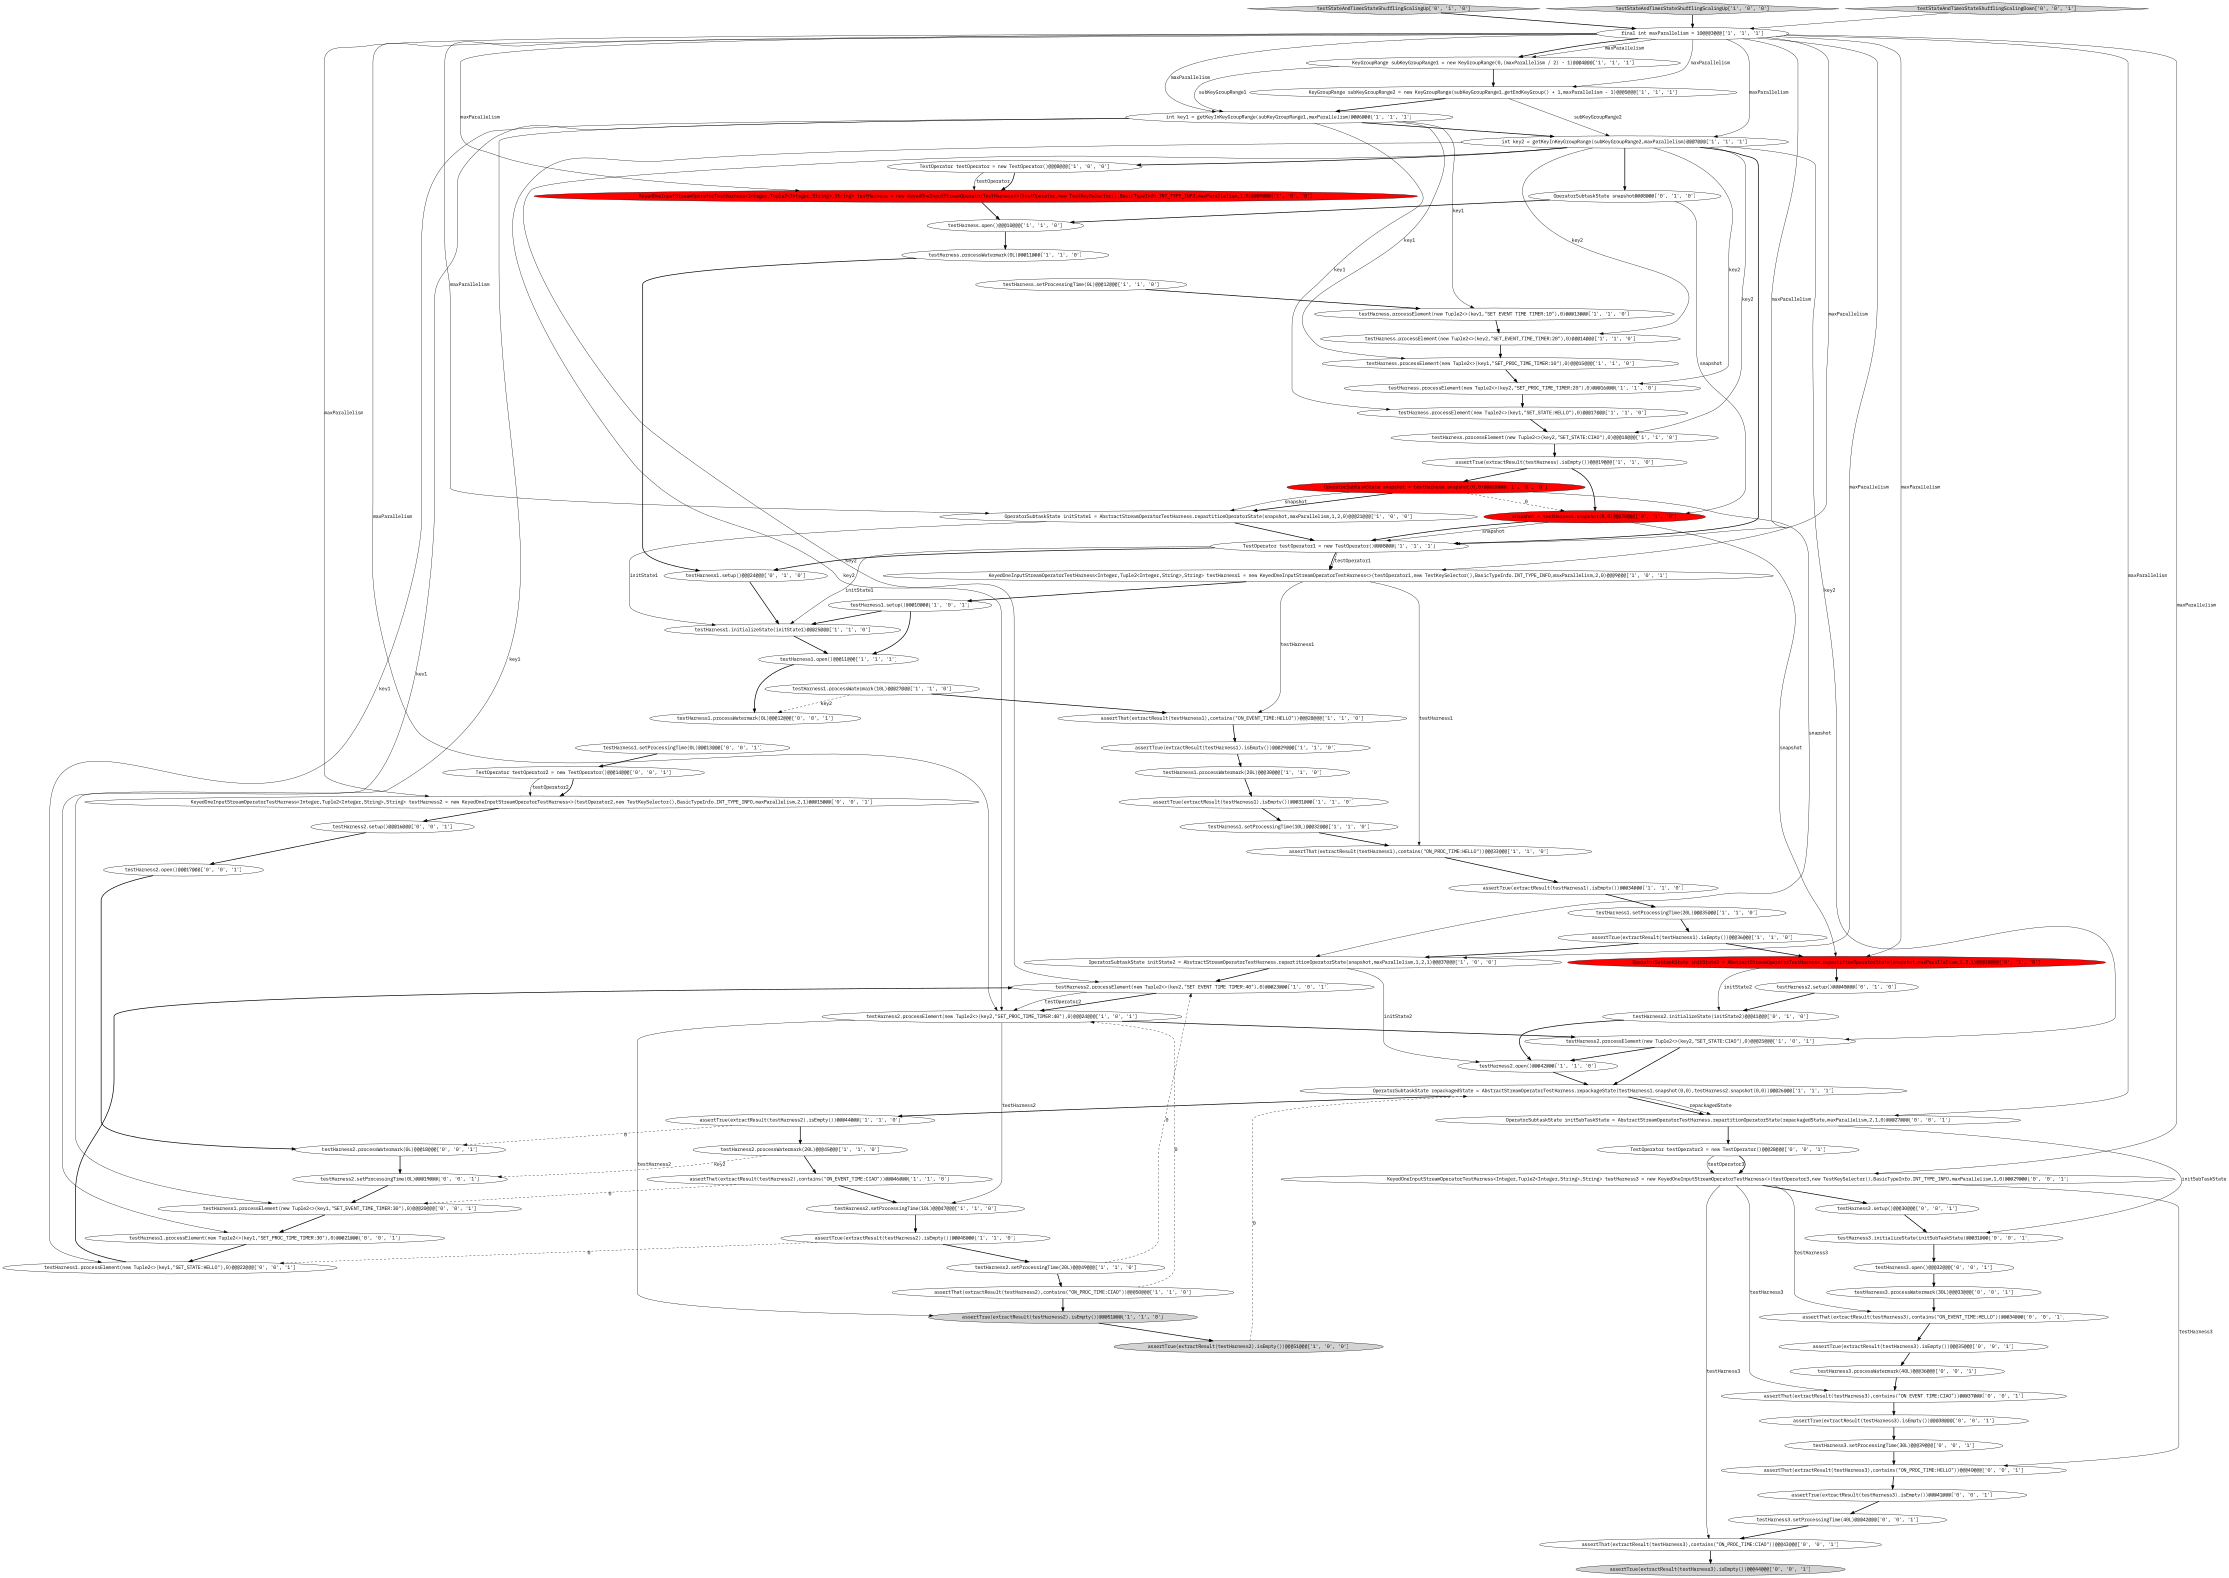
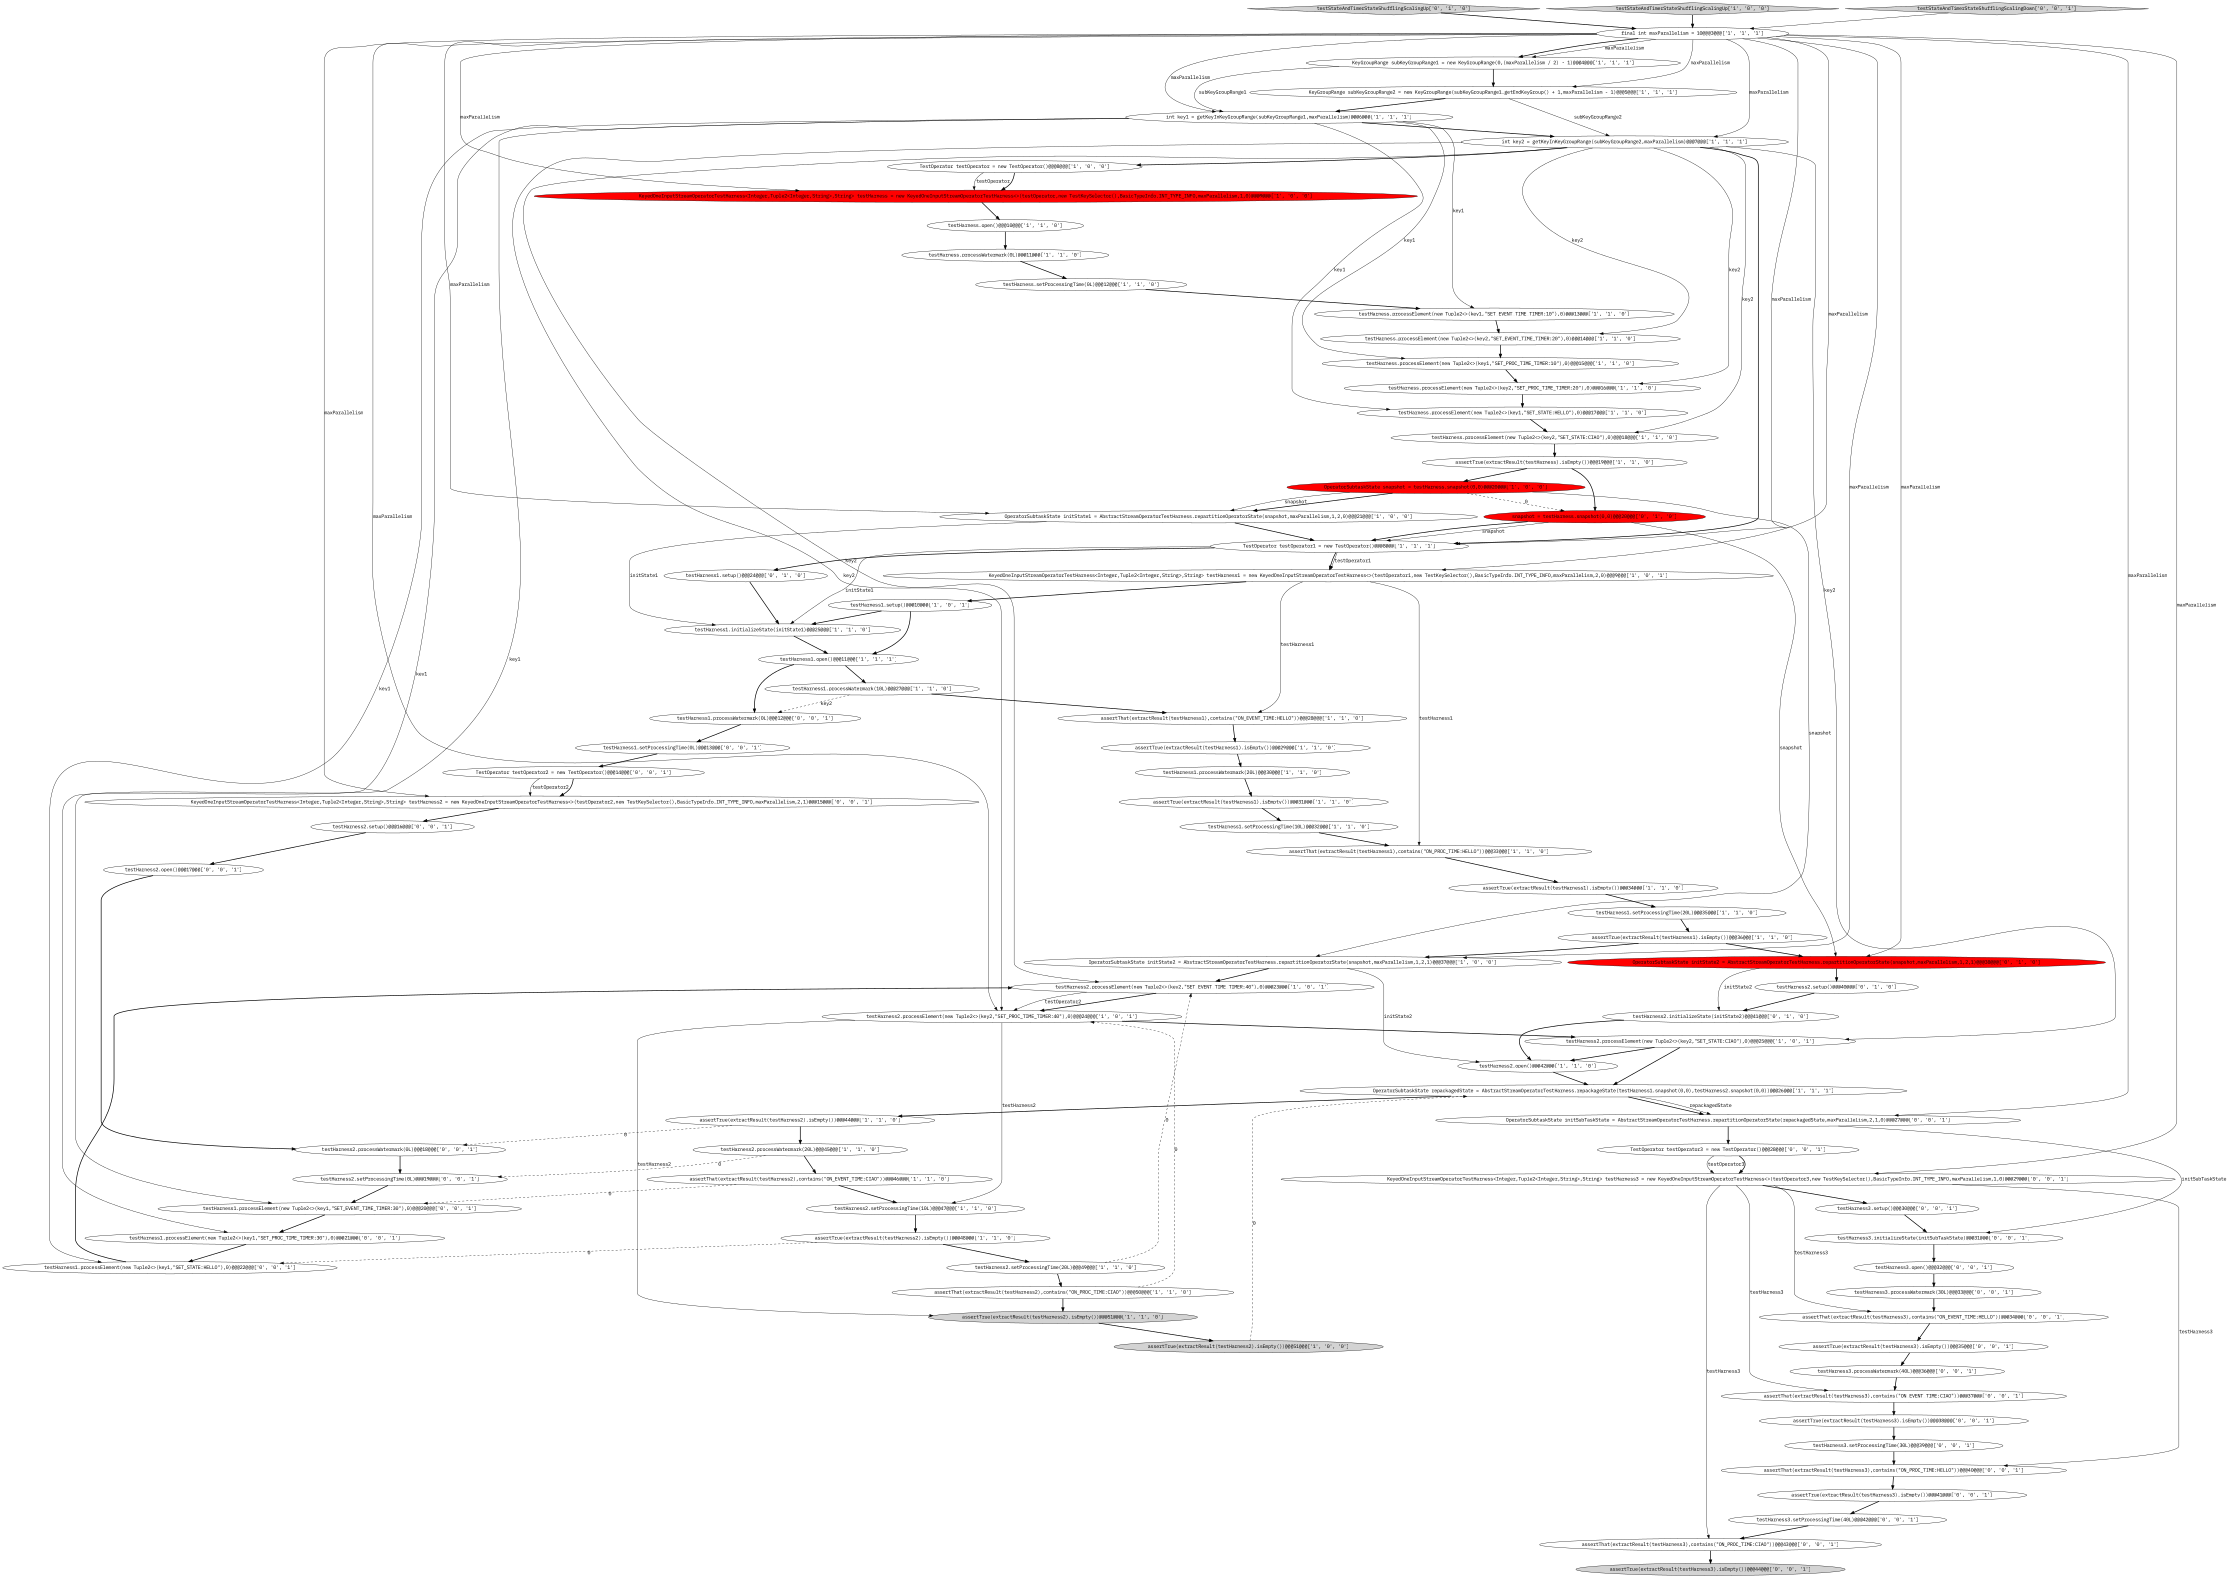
node "OperatorSubtaskState snapshot@@@8@@@['0', '1', '0']": removed
edge "testHarness.processWatermark(0L)@@@11@@@['1', '1', '0']" -> "testHarness1.setup()@@@24@@@['0', '1', '0']": now "testHarness.processWatermark(0L)@@@11@@@['1', '1', '0']" -> "testHarness.setProcessingTime(0L)@@@12@@@['1', '1', '0']"
edge "testHarness1.open()@@@11@@@['1', '1', '1']" -> "testHarness1.processWatermark(10L)@@@27@@@['1', '1', '0']": added
edge "testHarness1.processWatermark(0L)@@@12@@@['0', '0', '1']" -> "testHarness1.setProcessingTime(0L)@@@13@@@['0', '0', '1']": added
edge "testHarness2.processWatermark(20L)@@@45@@@['1', '1', '0']" -> "testHarness2.setProcessingTime(0L)@@@19@@@['0', '0', '1']": label "key2" -> "0"
